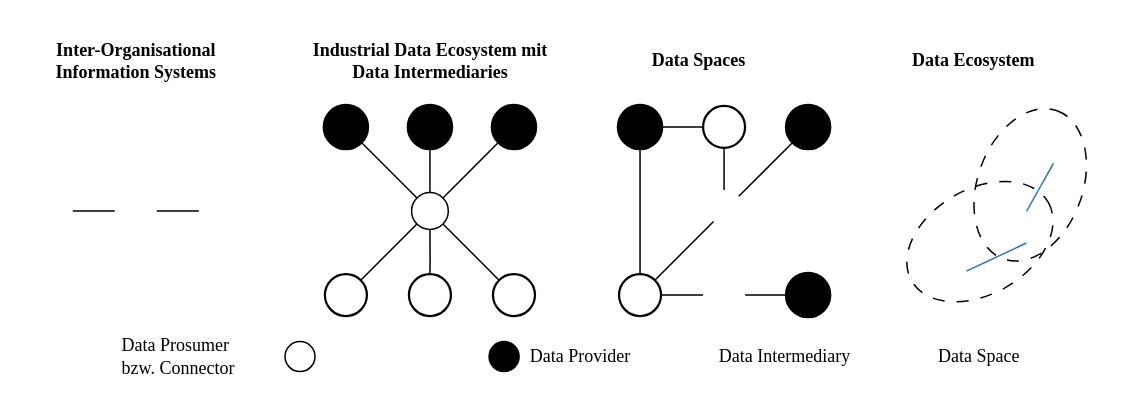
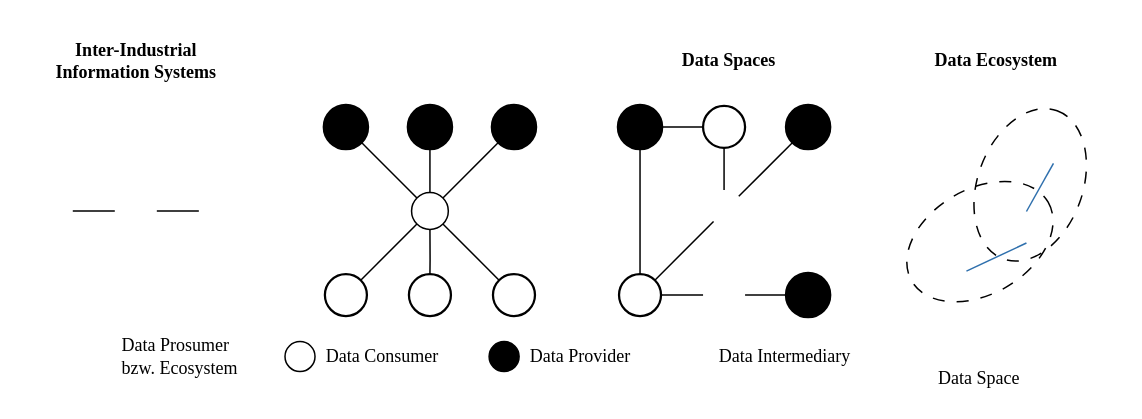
node "Inter-Organisational Information Systems": label "Inter-Organisational Information Systems" -> "Inter-Industrial Information Systems"
node "Industrial Data Ecosystem mit Data Intermediaries": removed
node "Data Spaces": moved (698, 61) -> (728, 61)
node "Data Ecosystem": moved (973, 61) -> (996, 61)
node "Data Prosumer bzw. Connector": label "Data Prosumer bzw. Connector" -> "Data Prosumer bzw. Ecosystem"
node "Data Consumer": added
node "Data Space": moved (996, 356) -> (996, 379)
